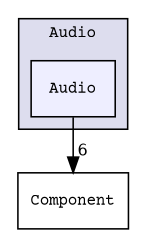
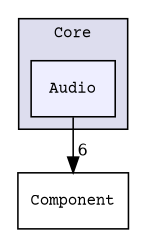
cluster "Audio": label "Audio" -> "Core"
